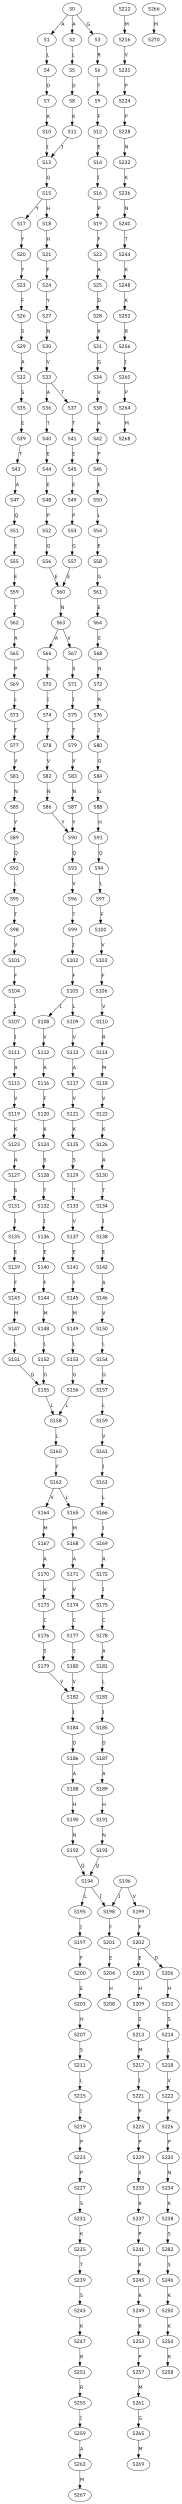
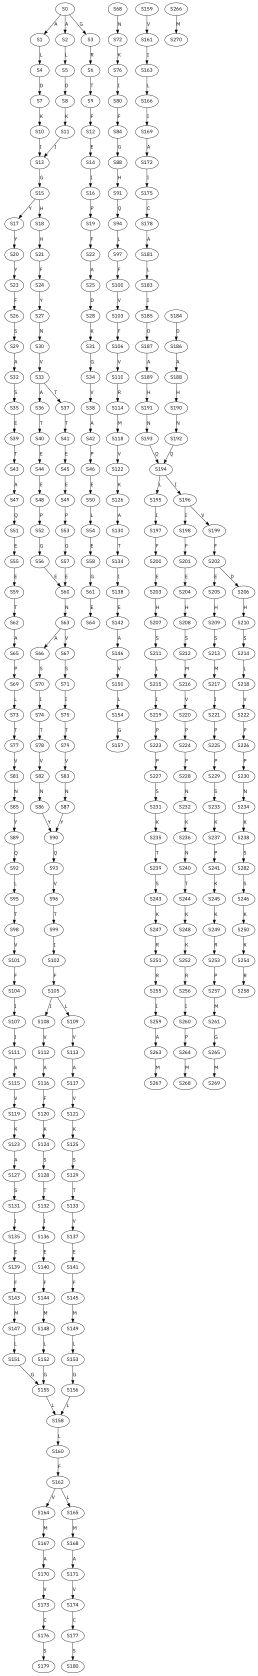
edge "S64" -> "S68": removed, label "E"
edge "S208" -> "S212": added, label "S"
edge "S80" -> "S84": label "G" -> "F"
edge "S157" -> "S159": removed, label "L"
node "S182": removed
edge "S194" -> "S198": now "S194" -> "S196"
